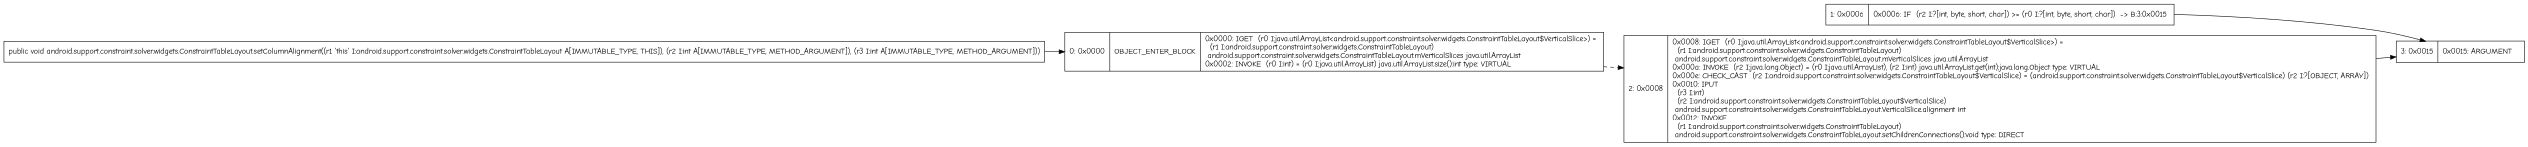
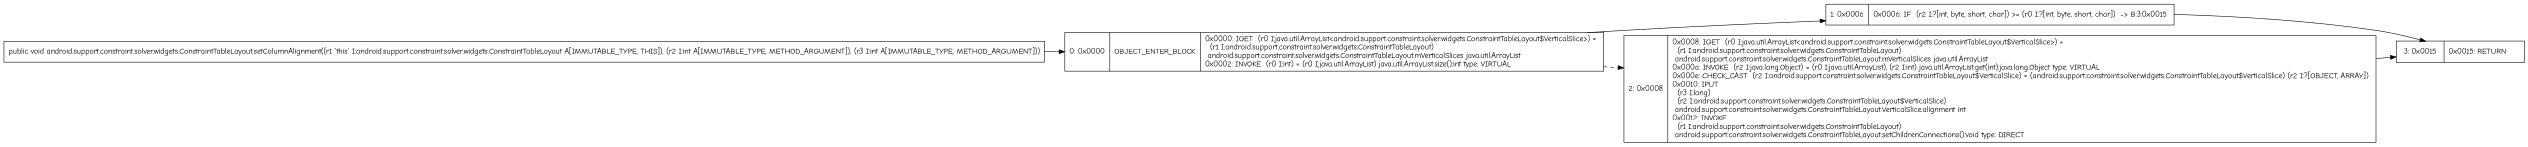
edge "0: 0x0000" -> "1: 0x0006": added
node "3: 0x0015": text "0x0015: ARGUMENT" -> "0x0015: RETURN"
node "2: 0x0008": text "(r3 I:int)" -> "(r3 I:lang)"
